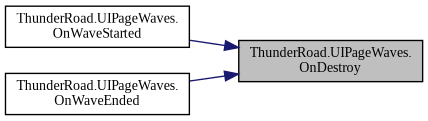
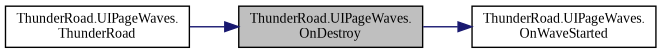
edge "ThunderRoad.UIPageWaves. OnWaveStarted" -> "ThunderRoad.UIPageWaves. OnDestroy": reversed
node "ThunderRoad.UIPageWaves. OnWaveEnded": label "ThunderRoad.UIPageWaves. OnWaveEnded" -> "ThunderRoad.UIPageWaves. ThunderRoad"
